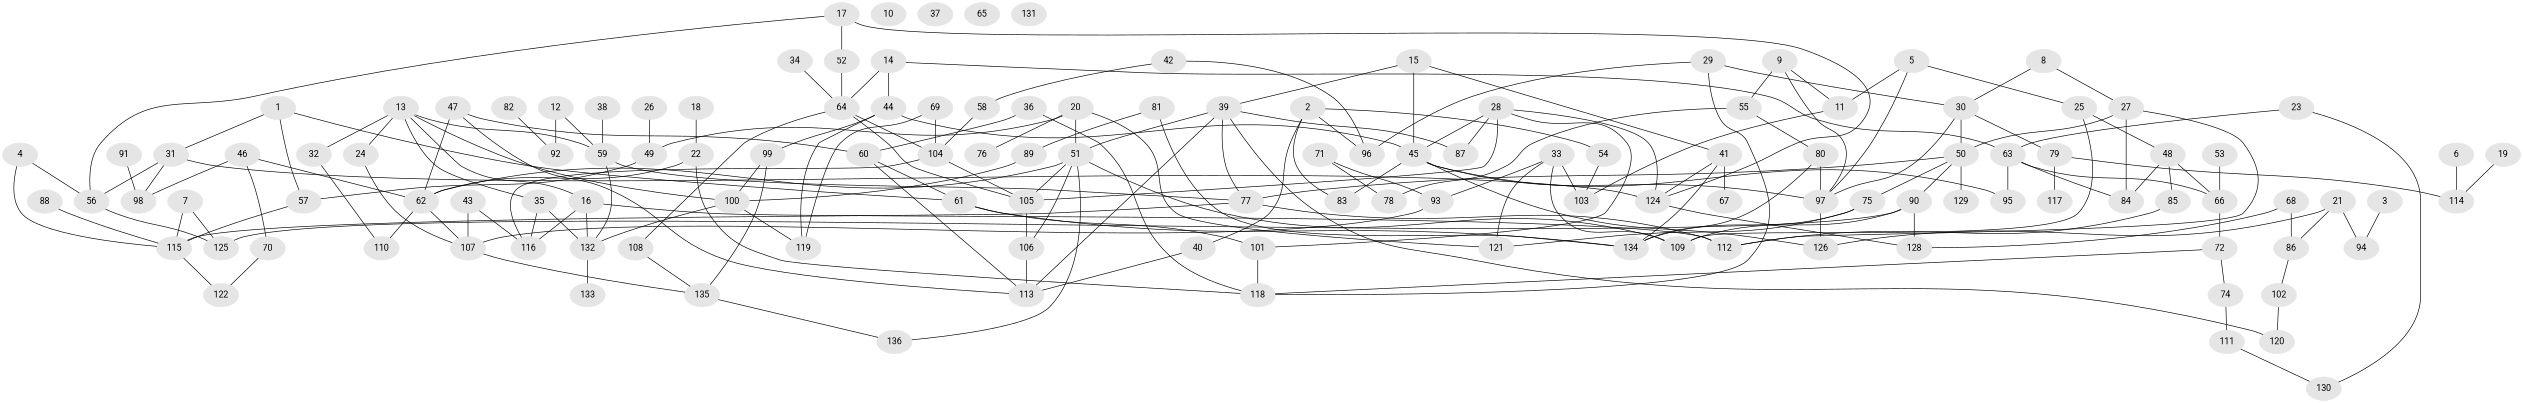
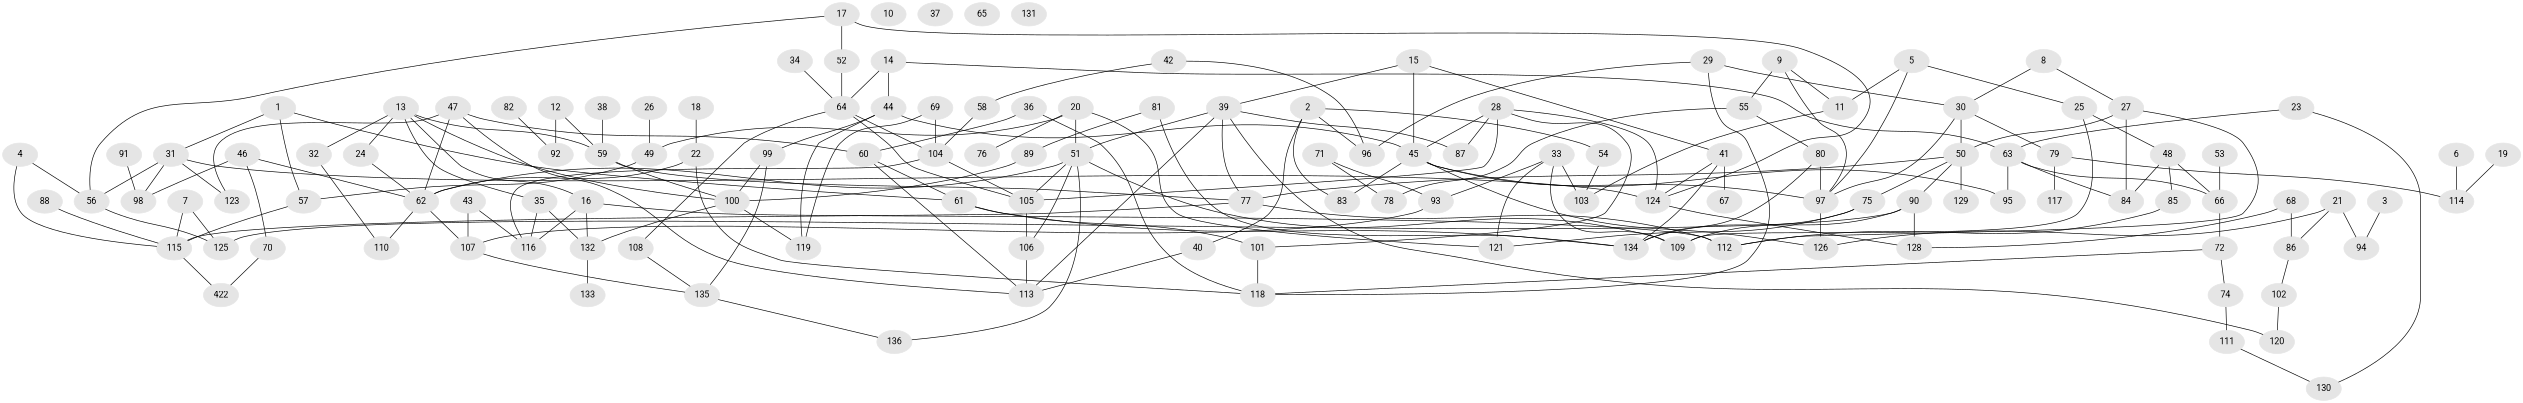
edge "59" -- "132": now "59" -- "100"
node "123": added
edge "24" -- "107": now "24" -- "62"
node "122": label "122" -> "422"
